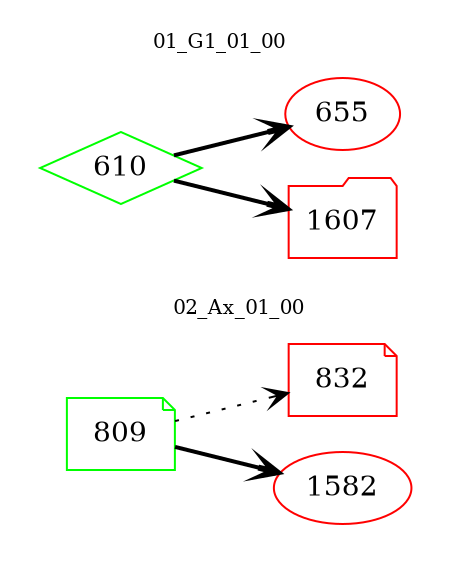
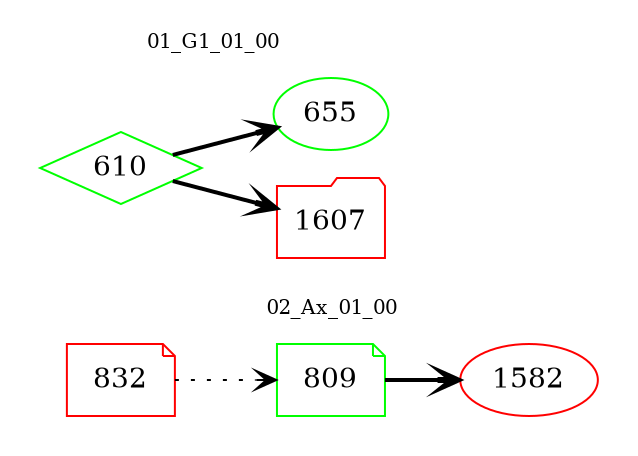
node "655": color red -> green
edge "809" -> "832": reversed
